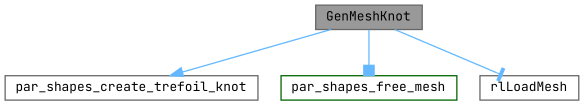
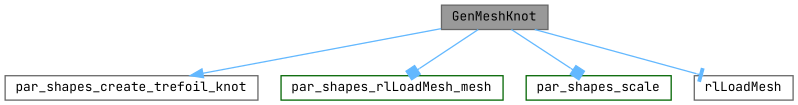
node "par_shapes_free_mesh": label "par_shapes_free_mesh" -> "par_shapes_rlLoadMesh_mesh"
node "par_shapes_scale": added
